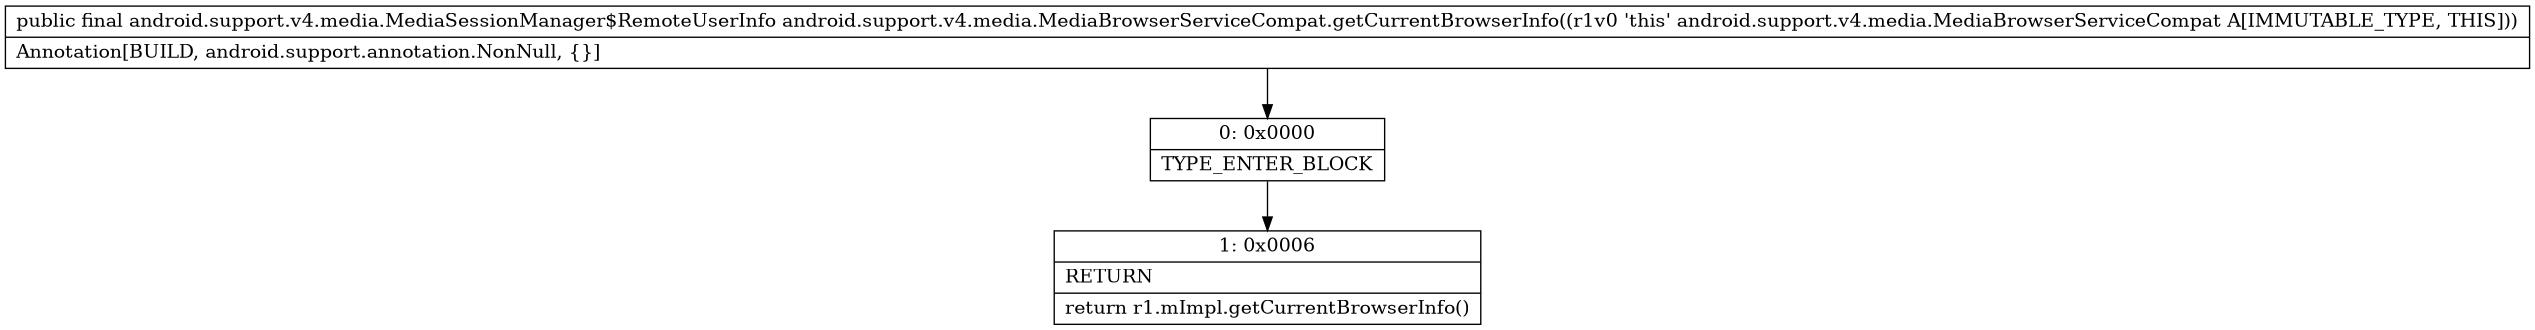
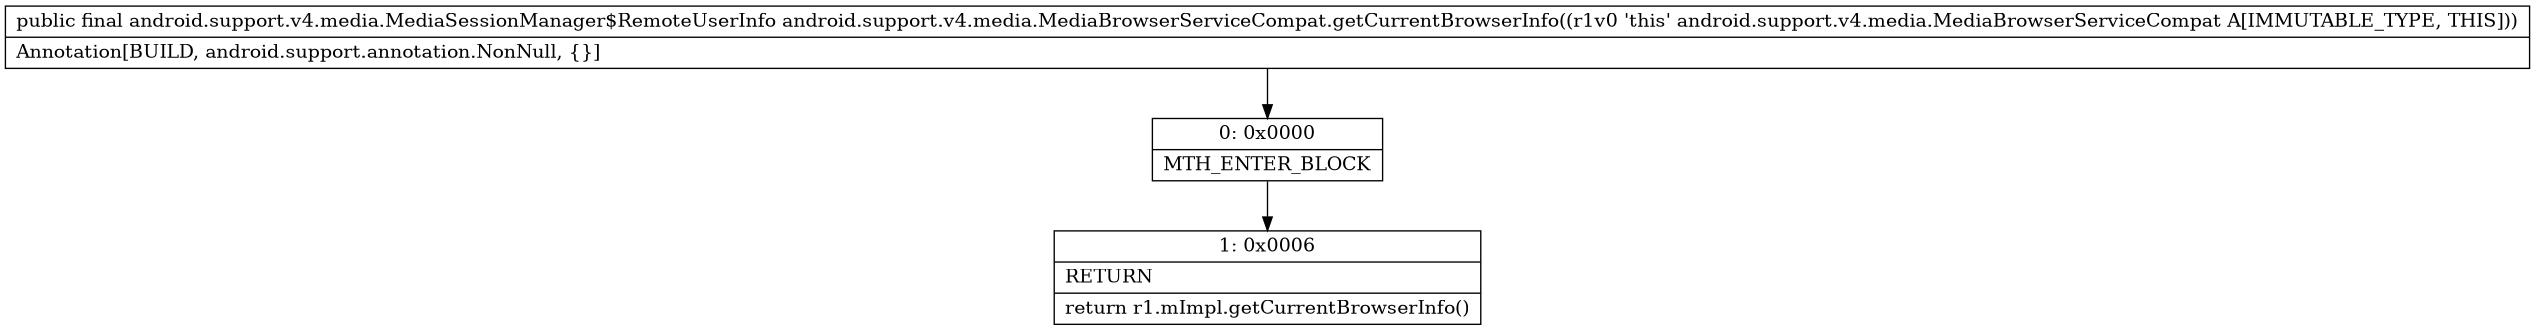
node "0: 0x0000": text "TYPE_ENTER_BLOCK" -> "MTH_ENTER_BLOCK"
